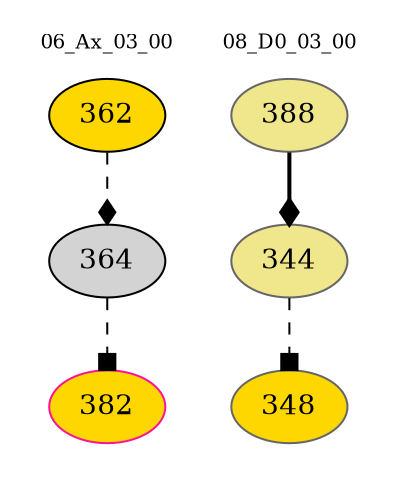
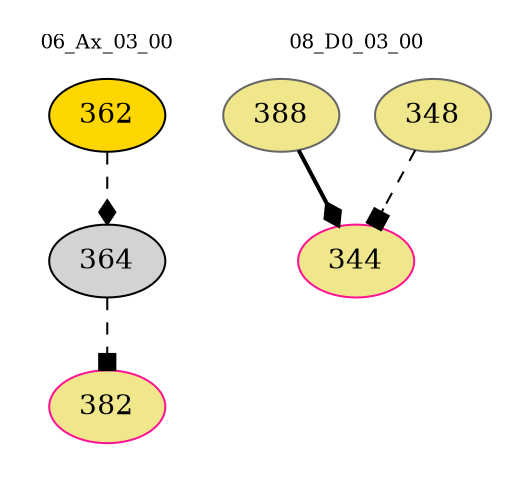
node "344": color gray40 -> deeppink
edge "344" -> "348": reversed
node "382": fillcolor gold -> khaki
node "348": fillcolor gold -> khaki
